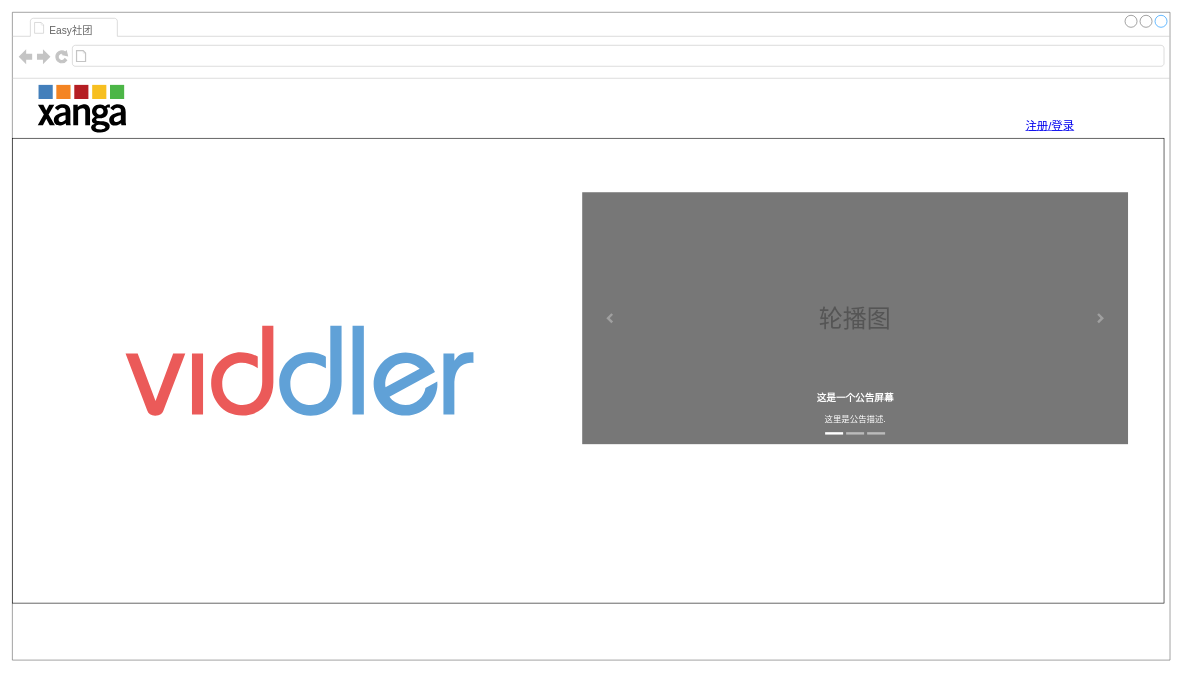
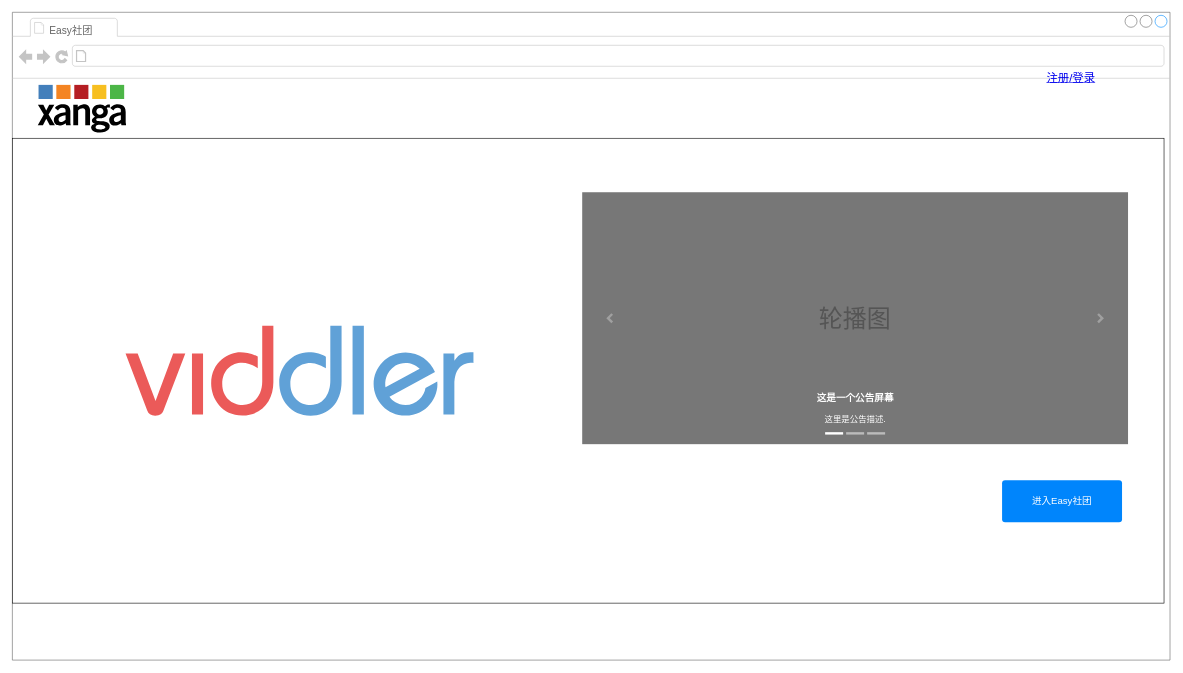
node "注册/登录": moved (1050, 126) -> (1071, 78)
node "进入Easy社团": added
